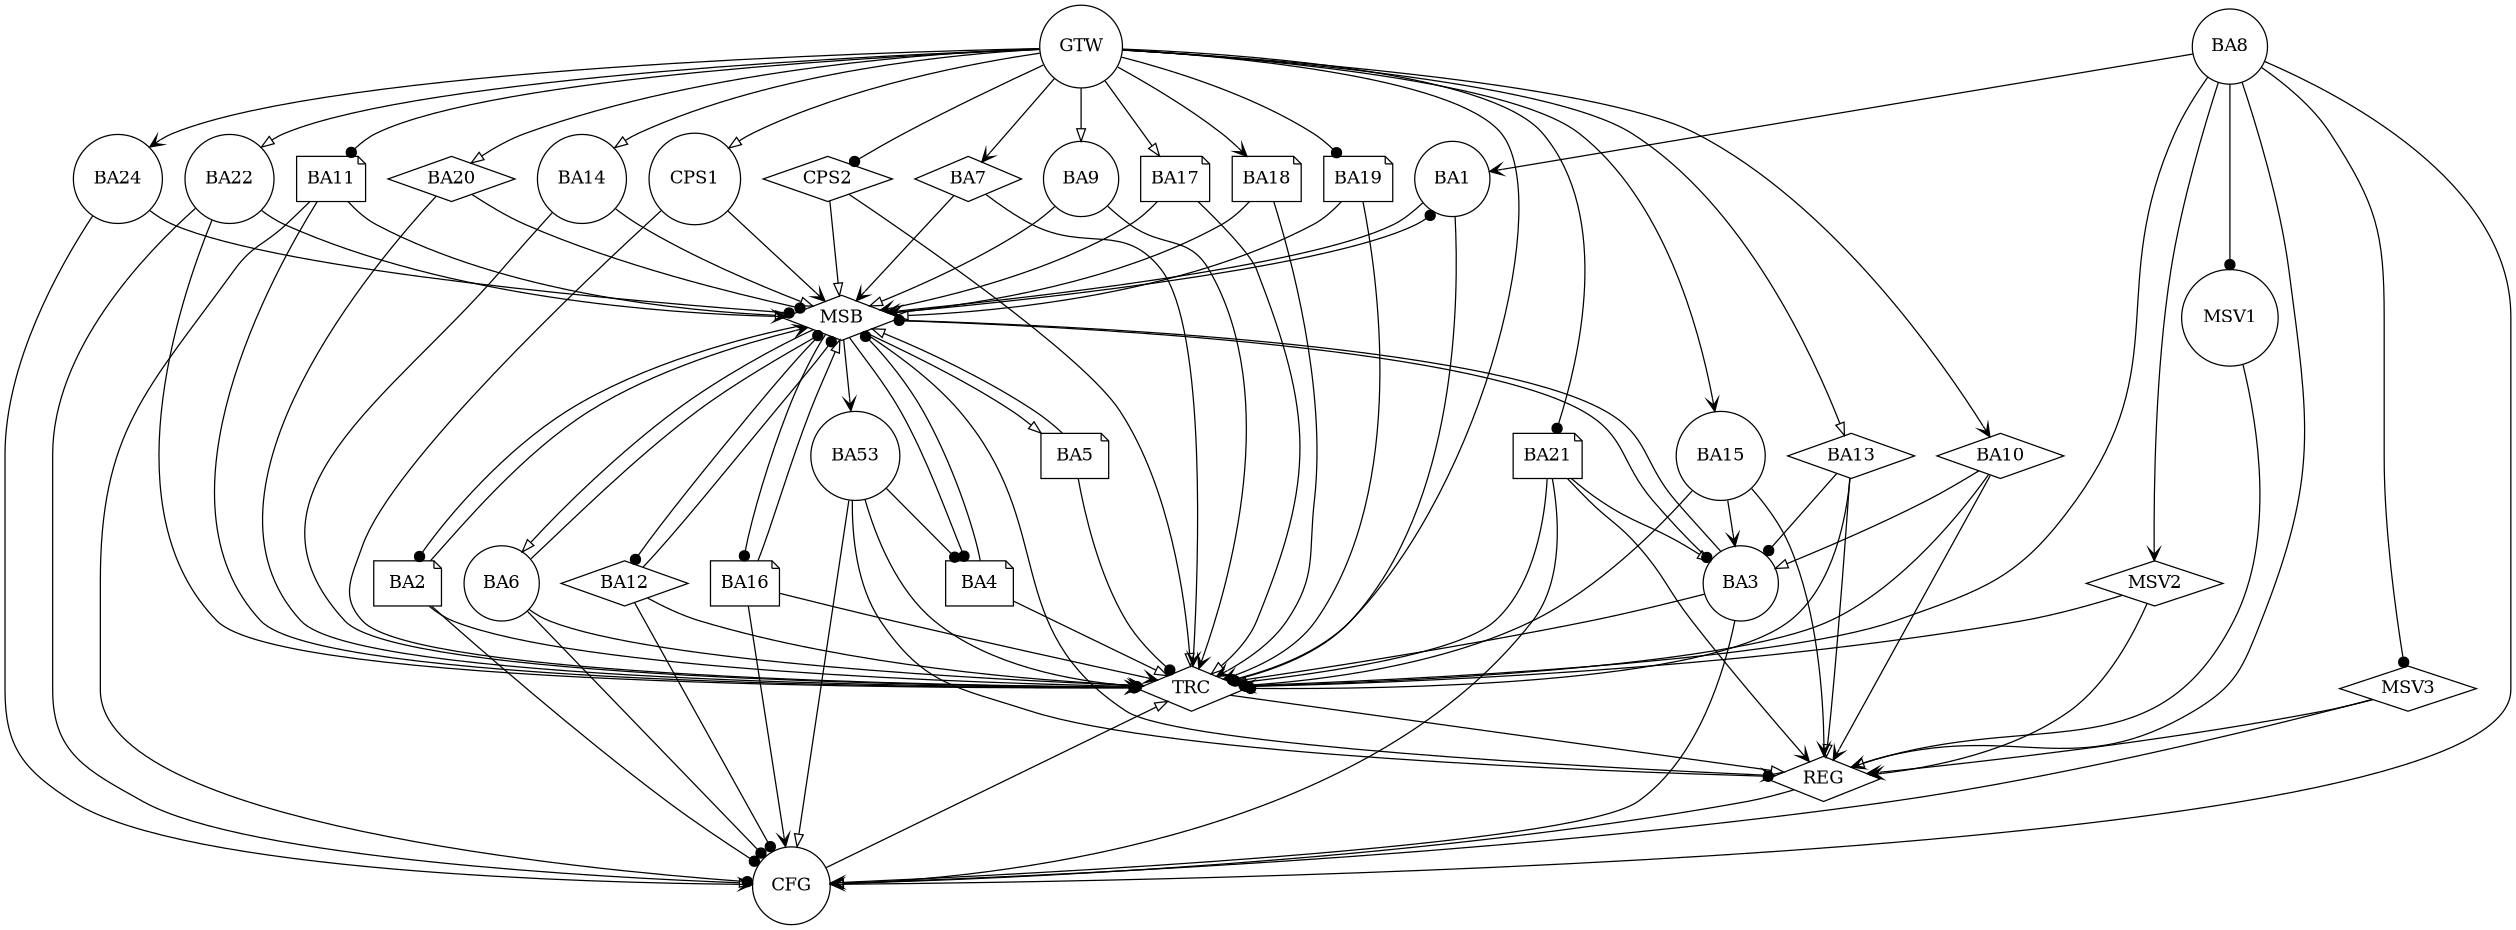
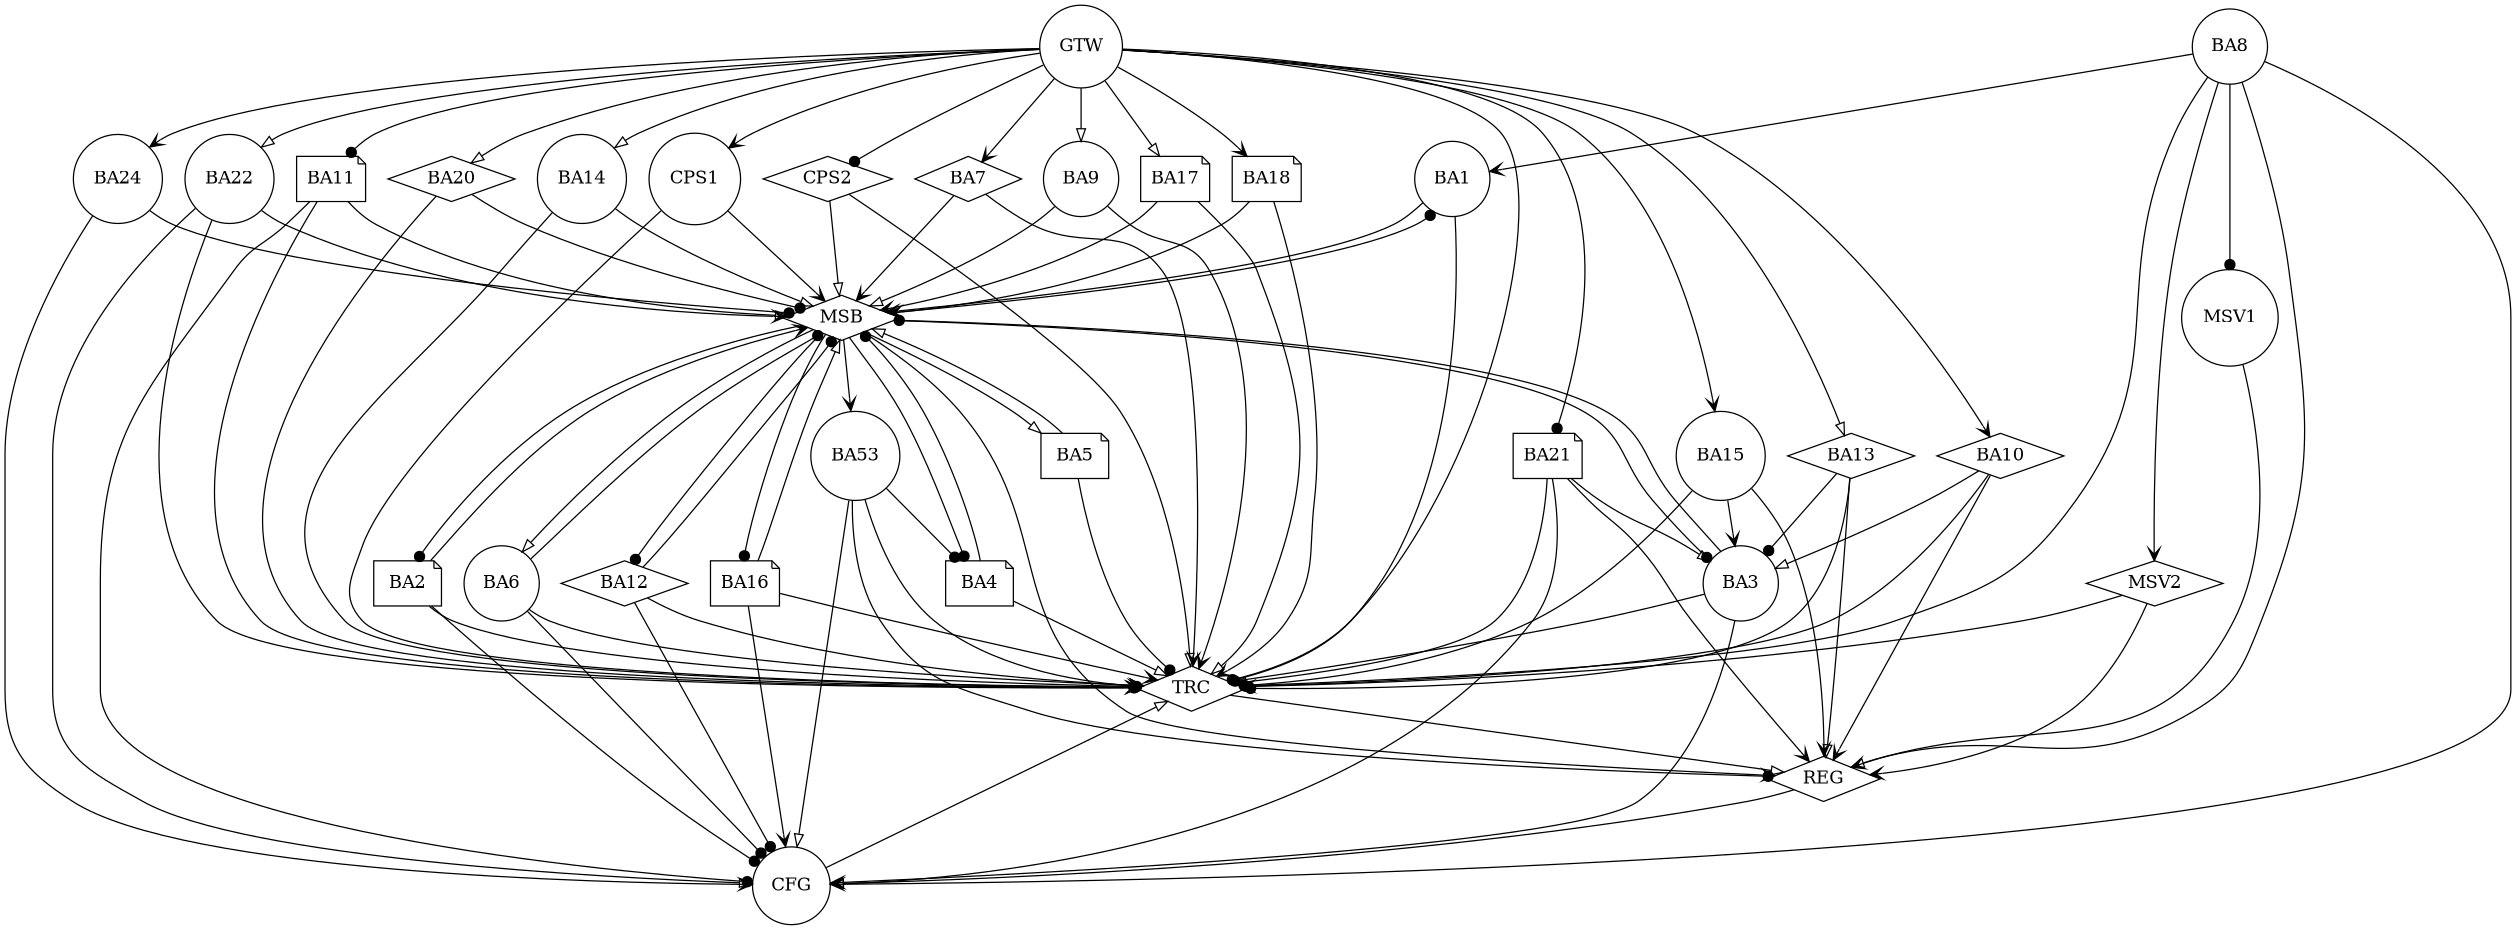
edge "GTW" -> "CPS1": arrowhead onormal -> vee
node "BA19": removed
node "MSV3": removed
